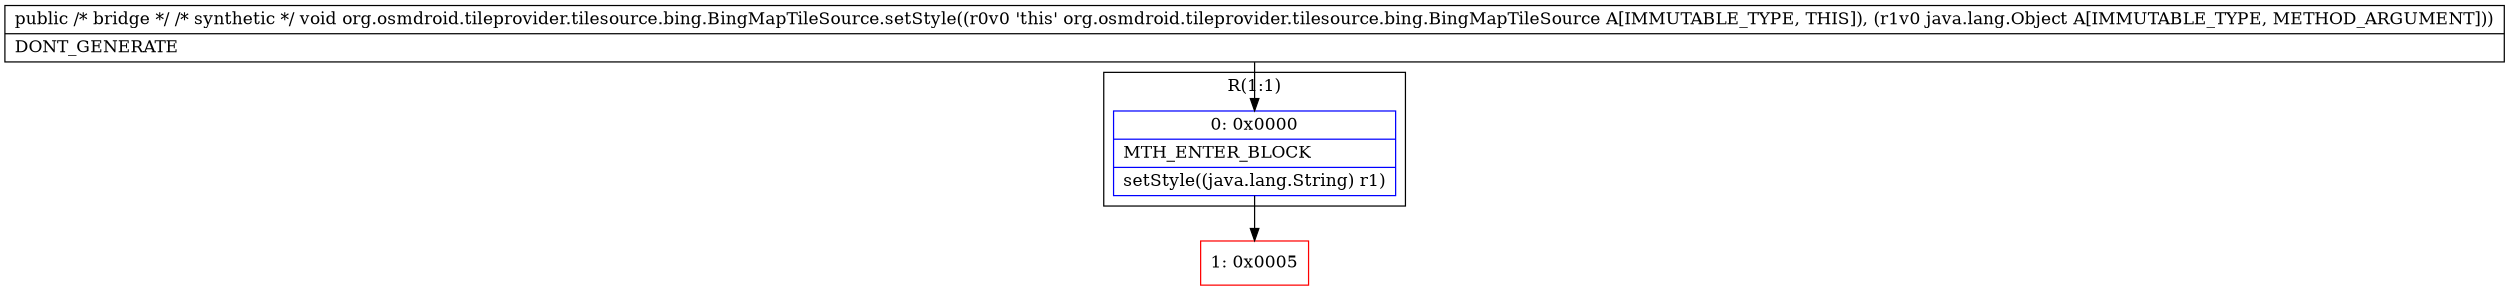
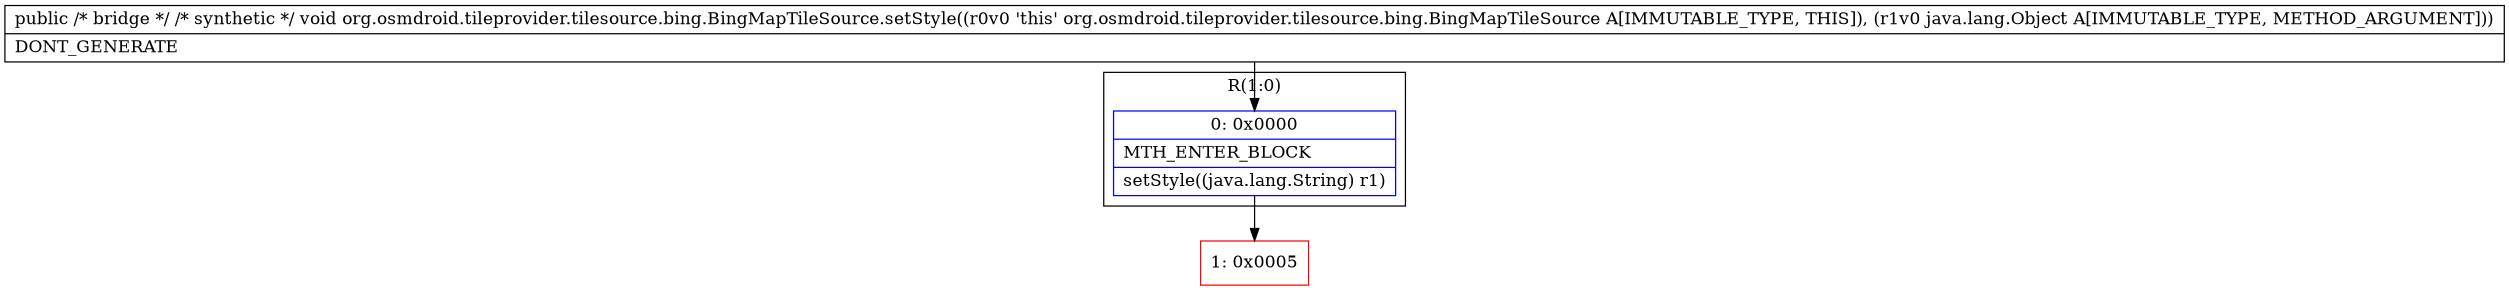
cluster "R(1:1)": label "R(1:1)" -> "R(1:0)"
